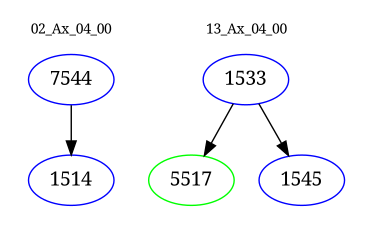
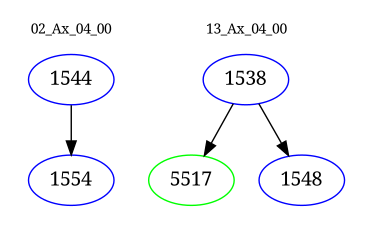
node "7544": label "7544" -> "1544"
node "1533": label "1533" -> "1538"
node "1514": label "1514" -> "1554"
node "1545": label "1545" -> "1548"
